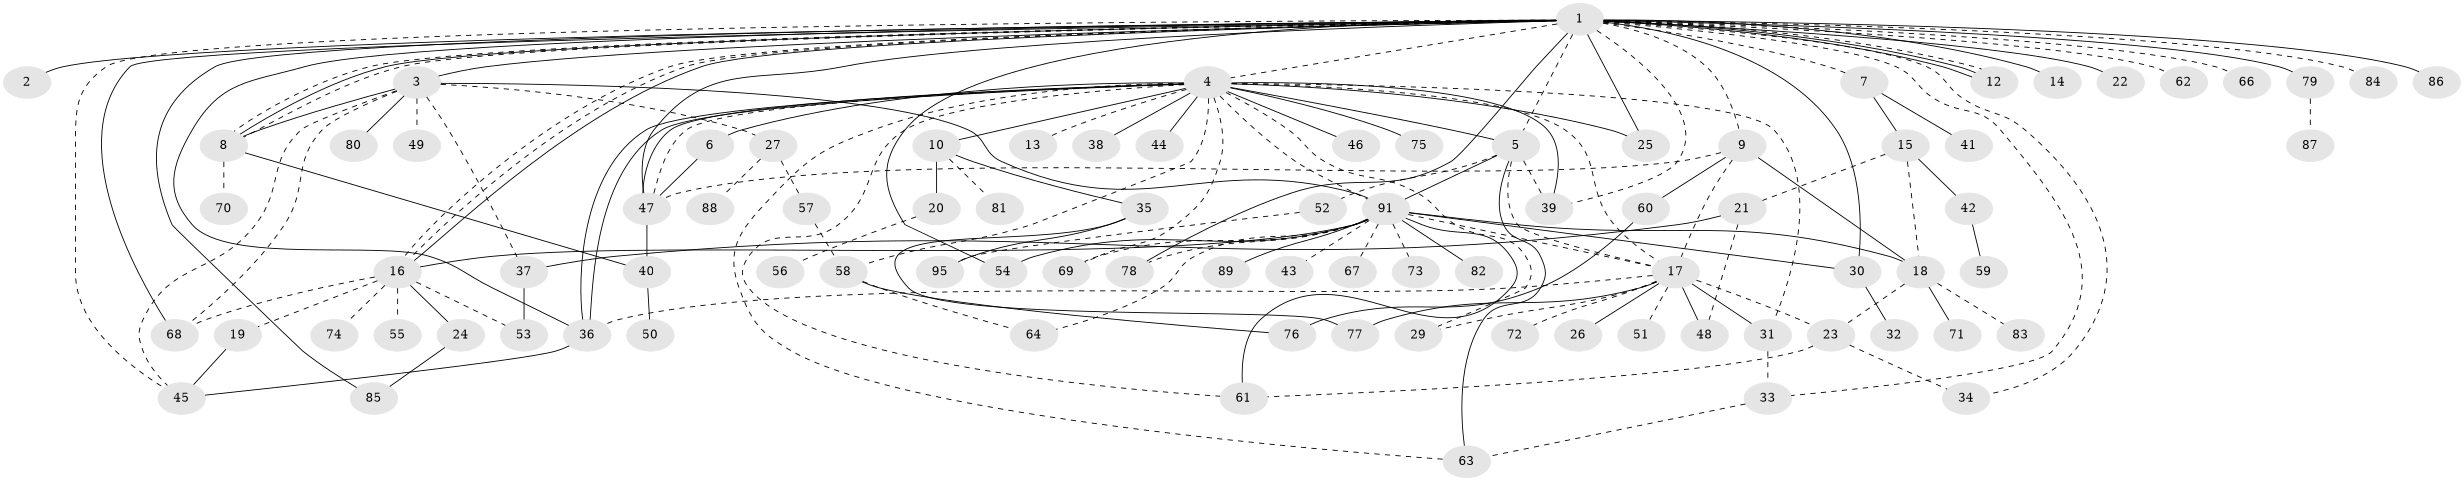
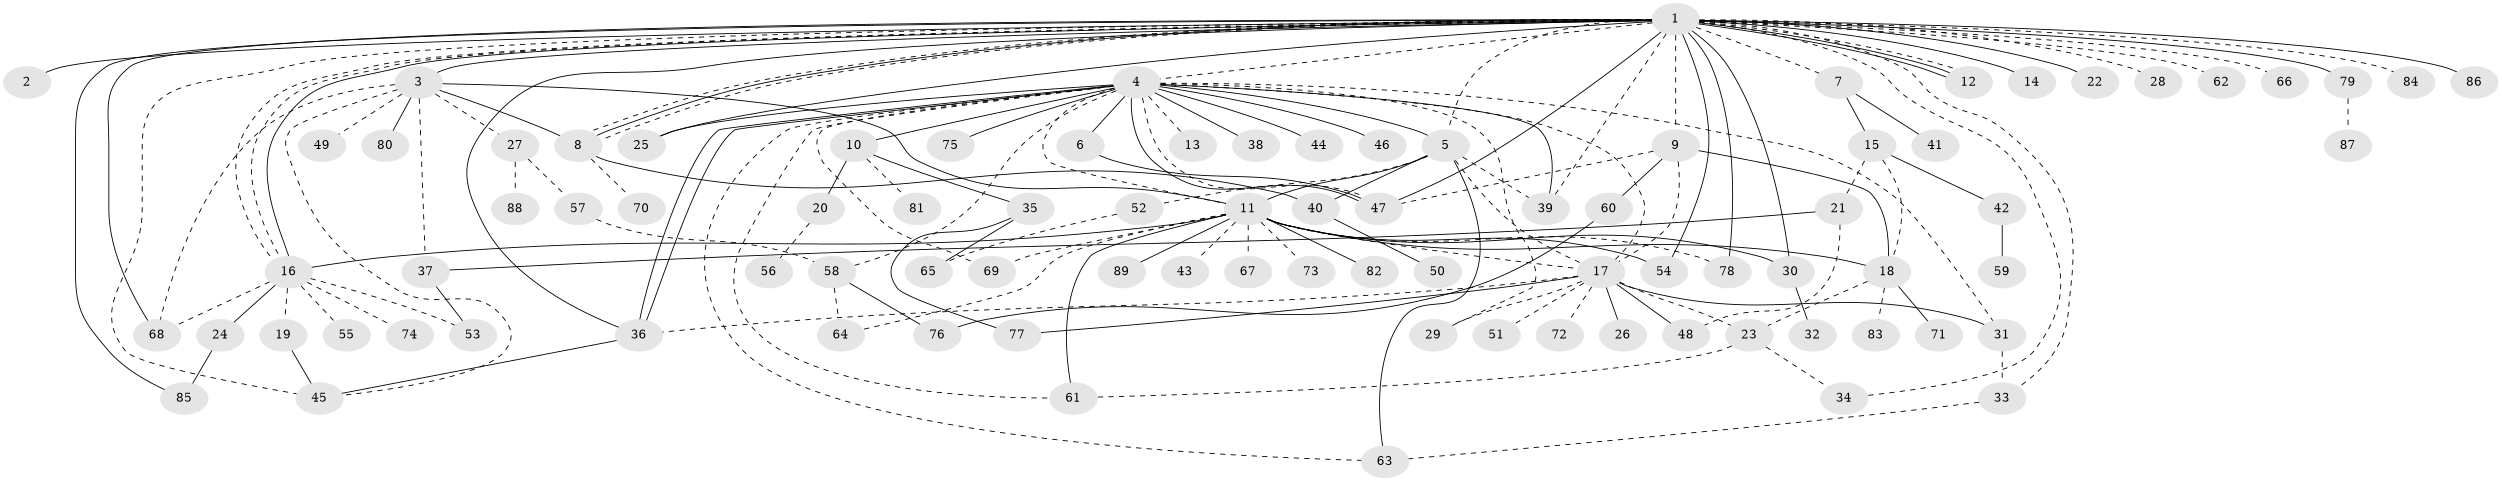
node "28": added
node "91": label "91" -> "11"
edge "47" -- "40": now "5" -- "40"
node "95": label "95" -> "65"
